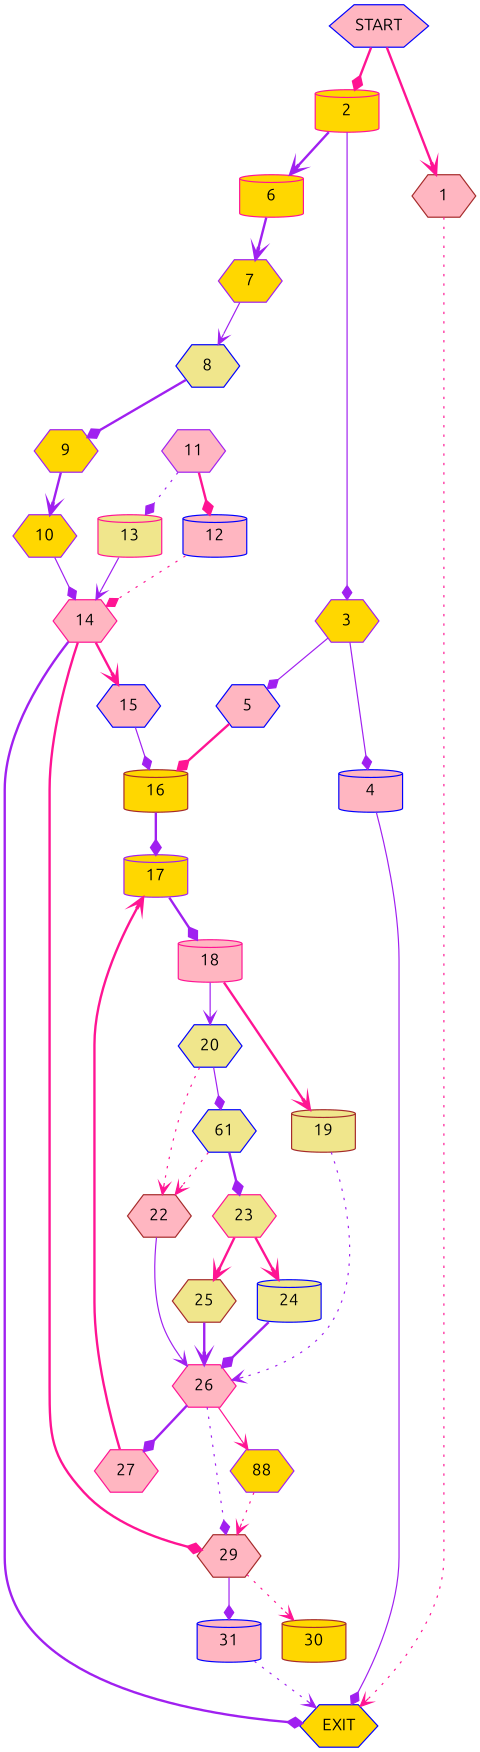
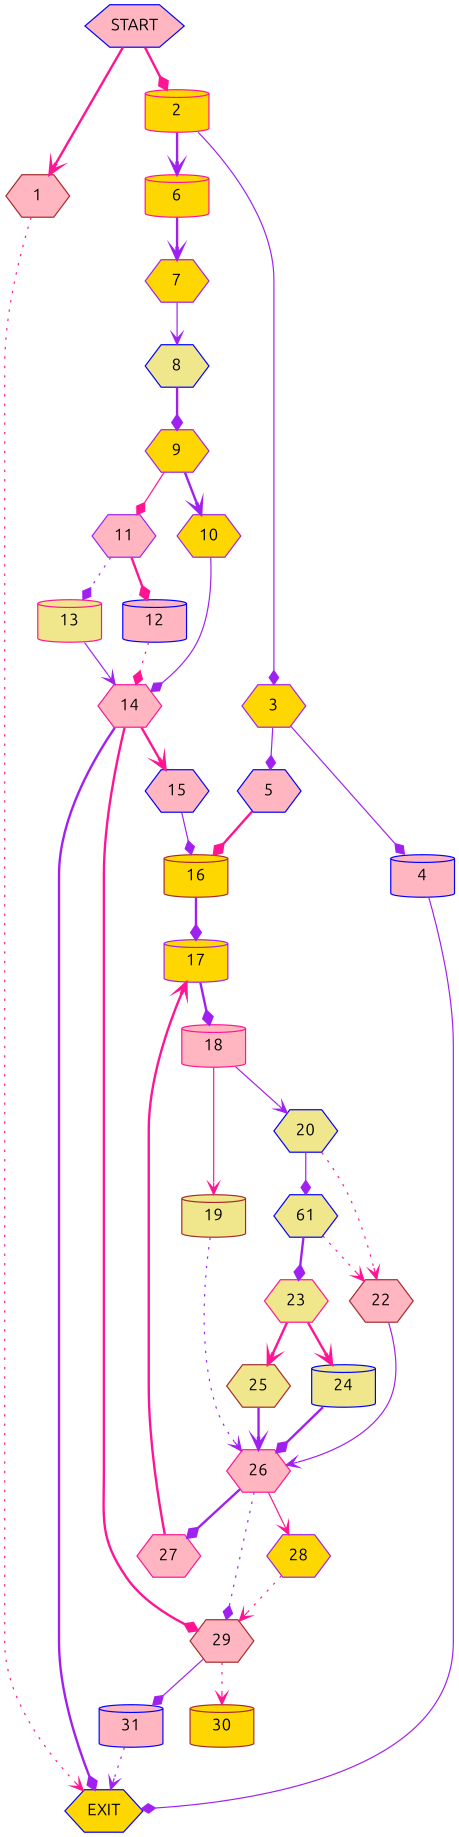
edge "9" -> "11": added
edge "18" -> "19": style bold -> solid
node "88": label "88" -> "28"
